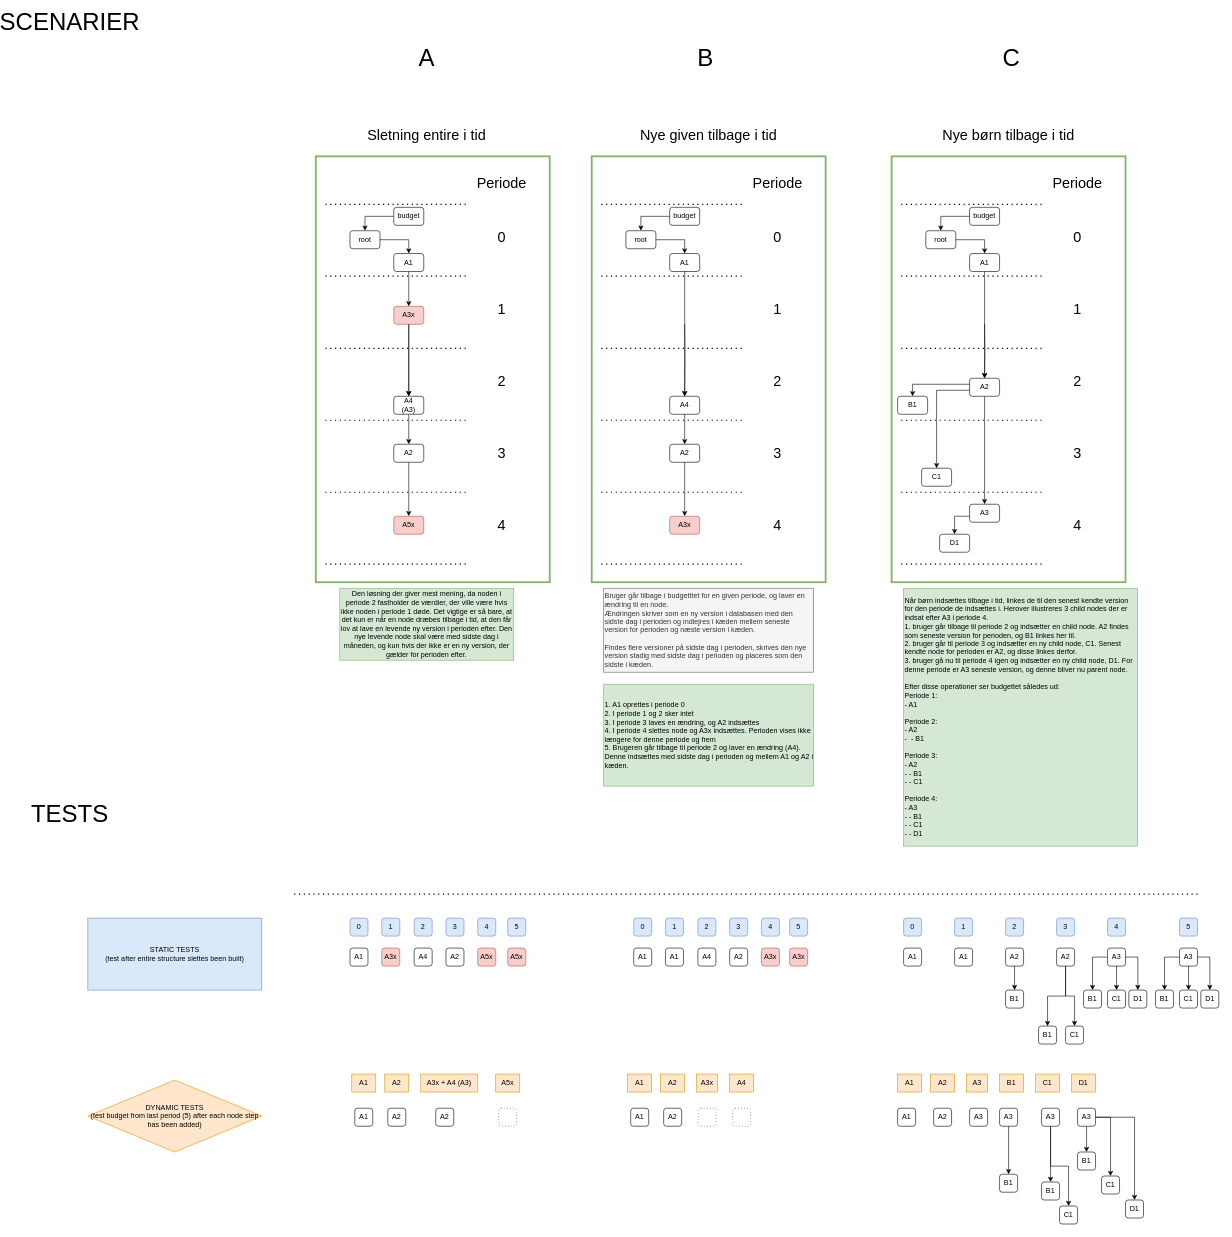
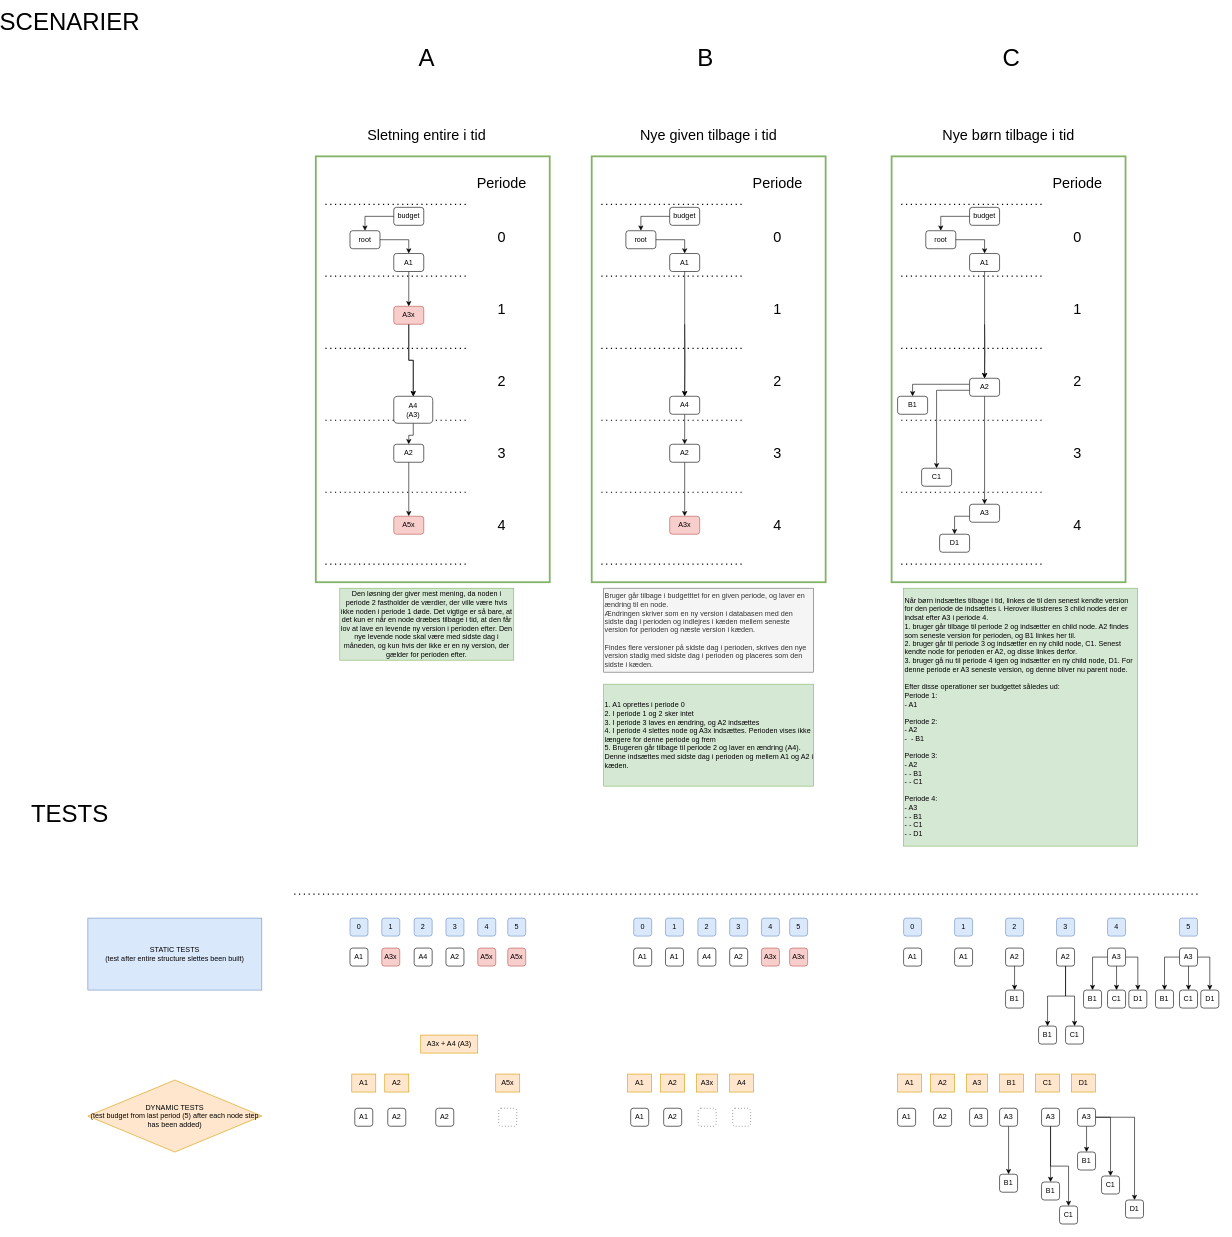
node "A4 (A3)": size 30x18 -> 39x27
node "A3x + A4 (A3)": moved (449, 1083) -> (449, 1044)
